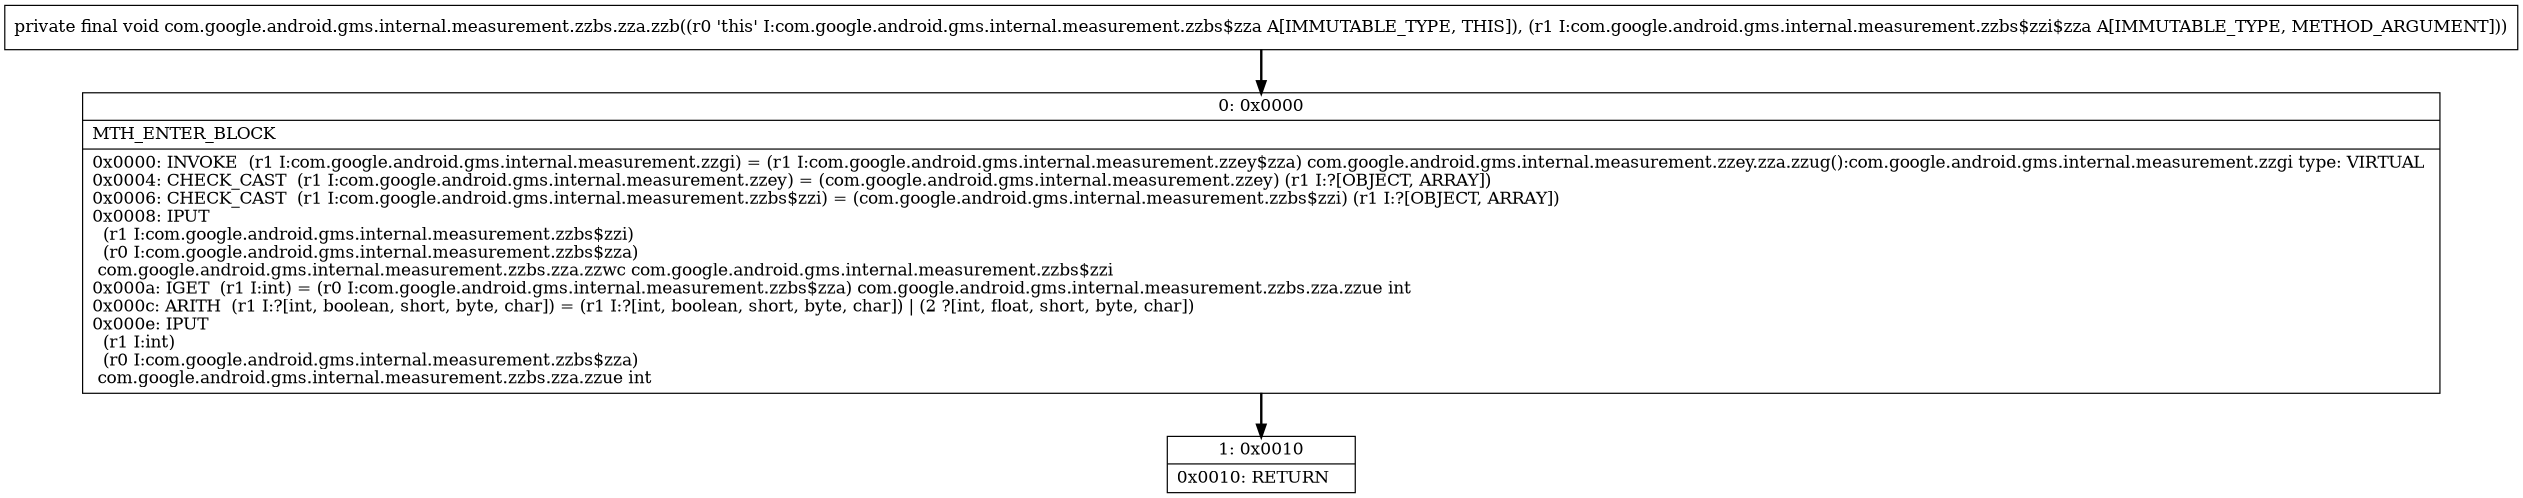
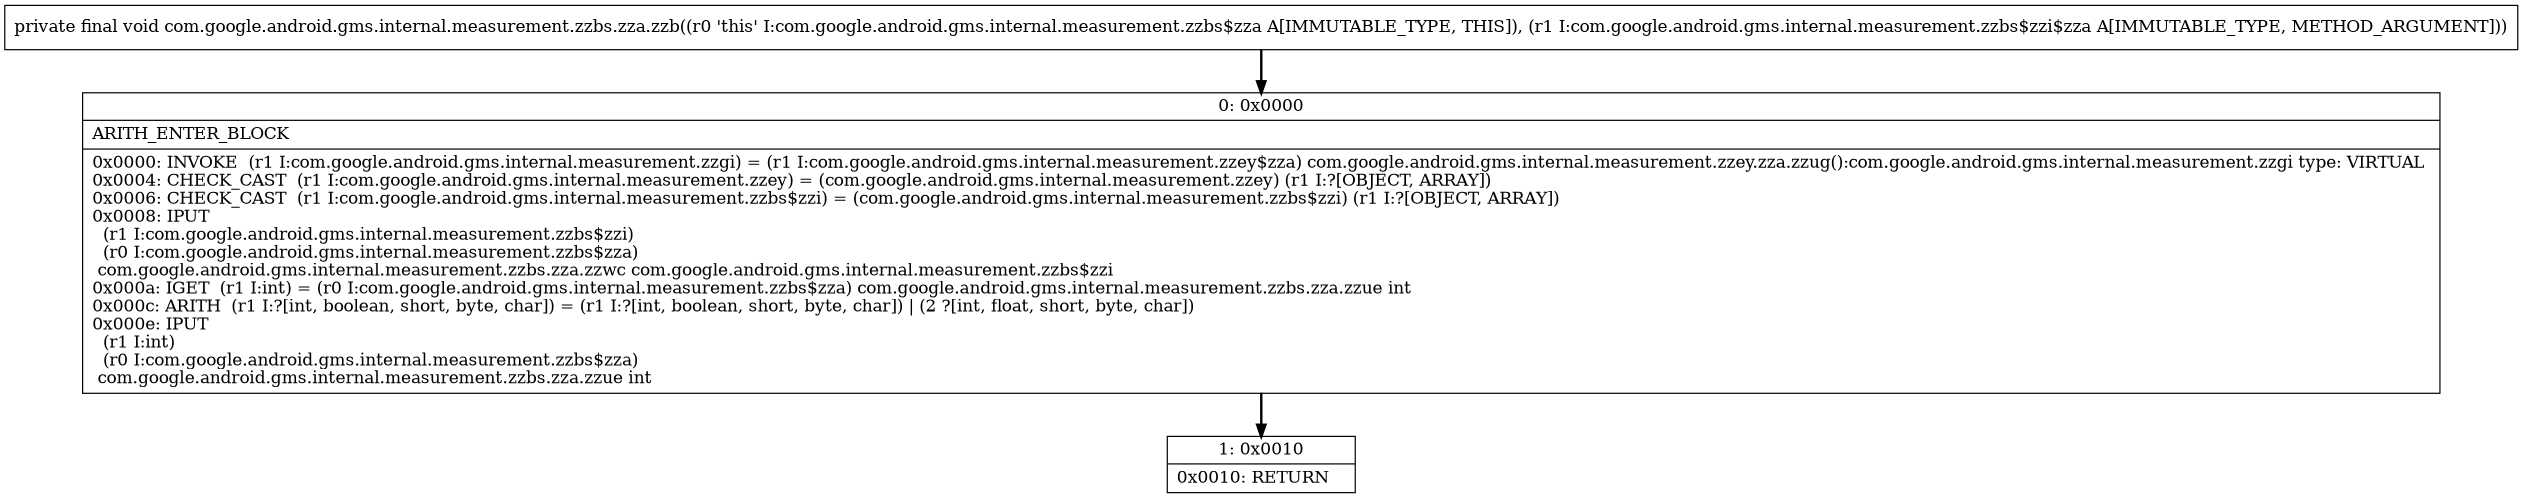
node "0: 0x0000": text "MTH_ENTER_BLOCK" -> "ARITH_ENTER_BLOCK"
